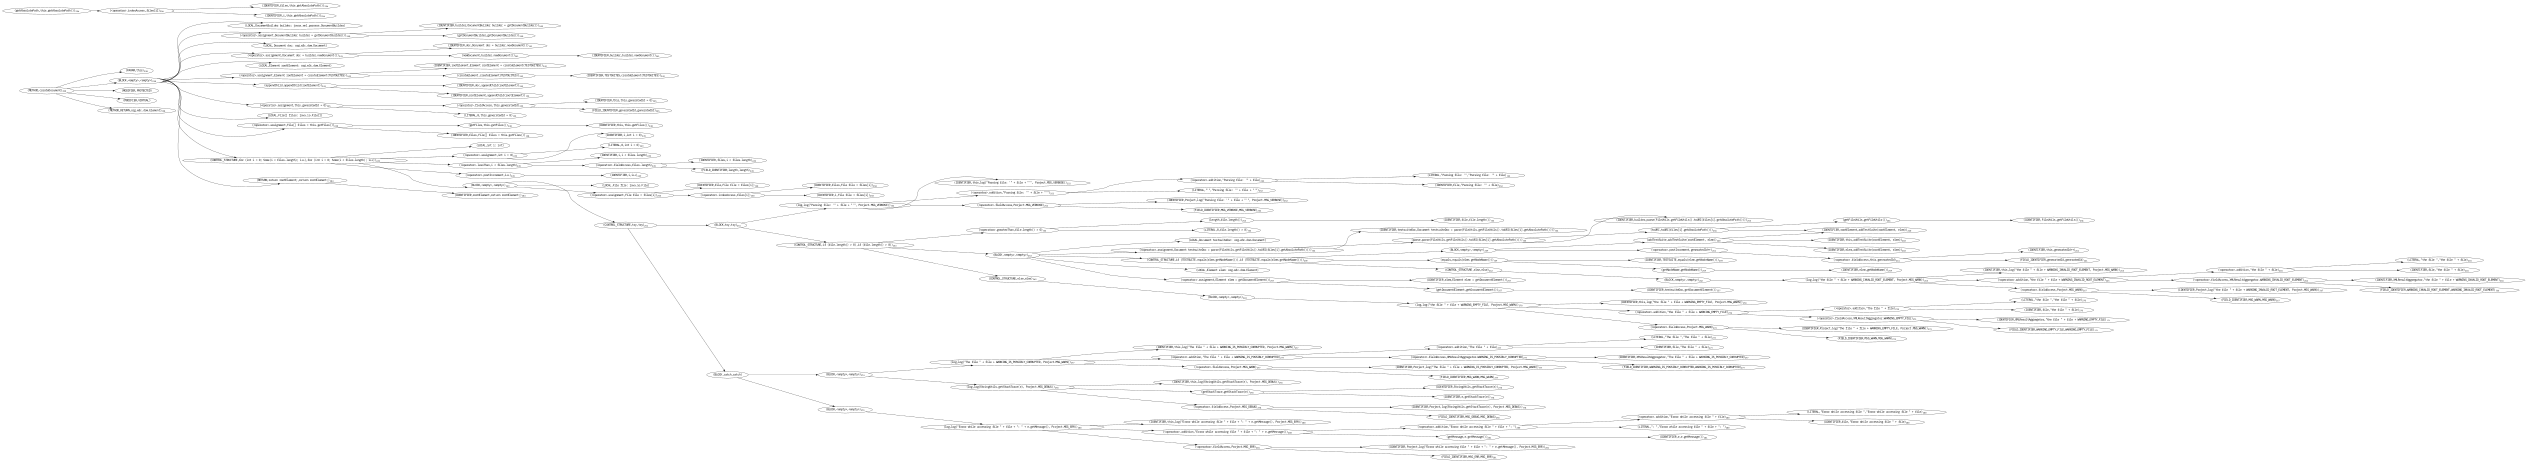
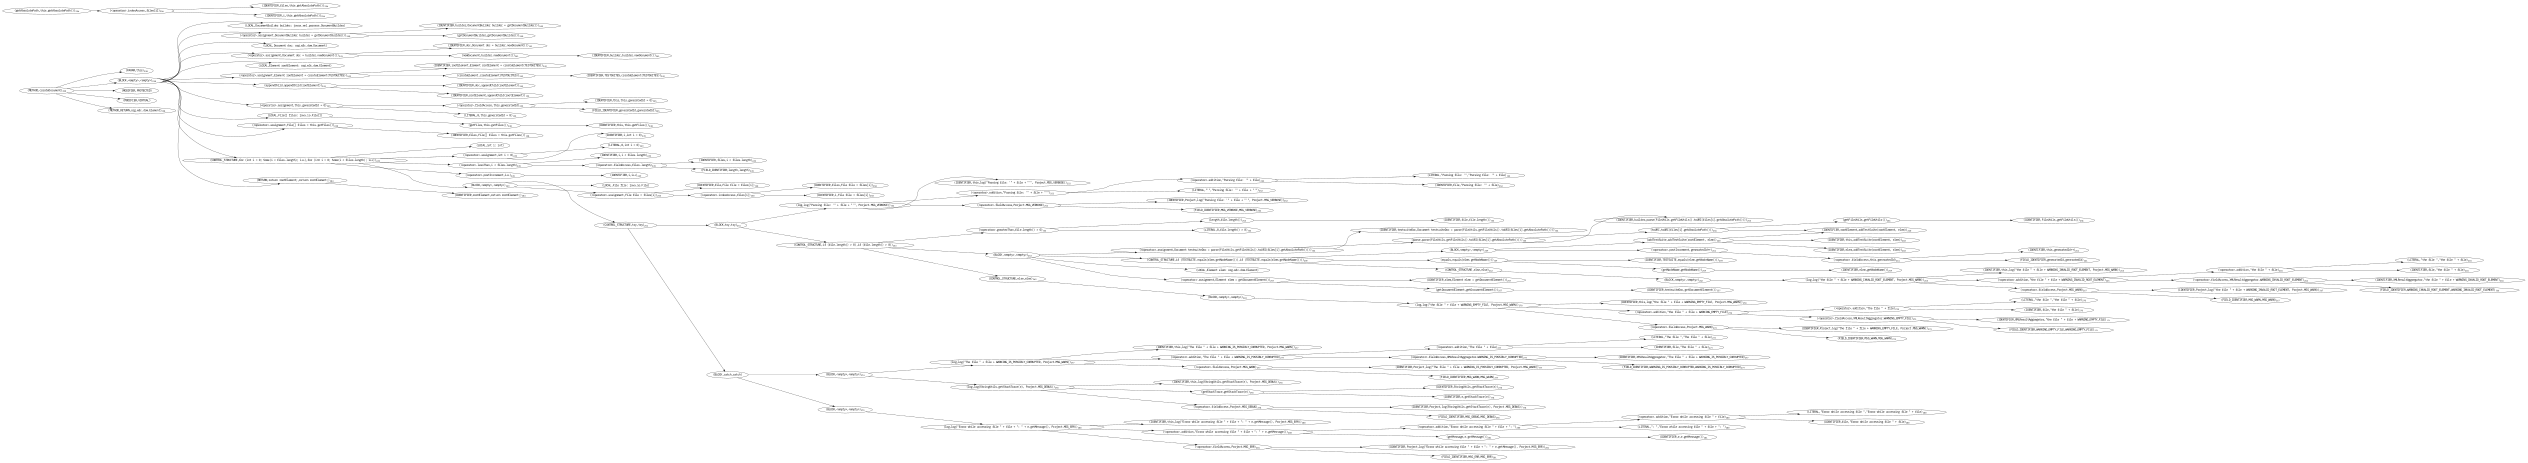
edge "(<operator>.assignment,File[] files = this.getFiles())" -> "(getFiles,this.getFiles())": now "(LOCAL,File[] files: java.io.File[])" -> "(getFiles,this.getFiles())"
node "(LOCAL,Document testsuiteDoc: org.w3c.dom.Document)": removed
